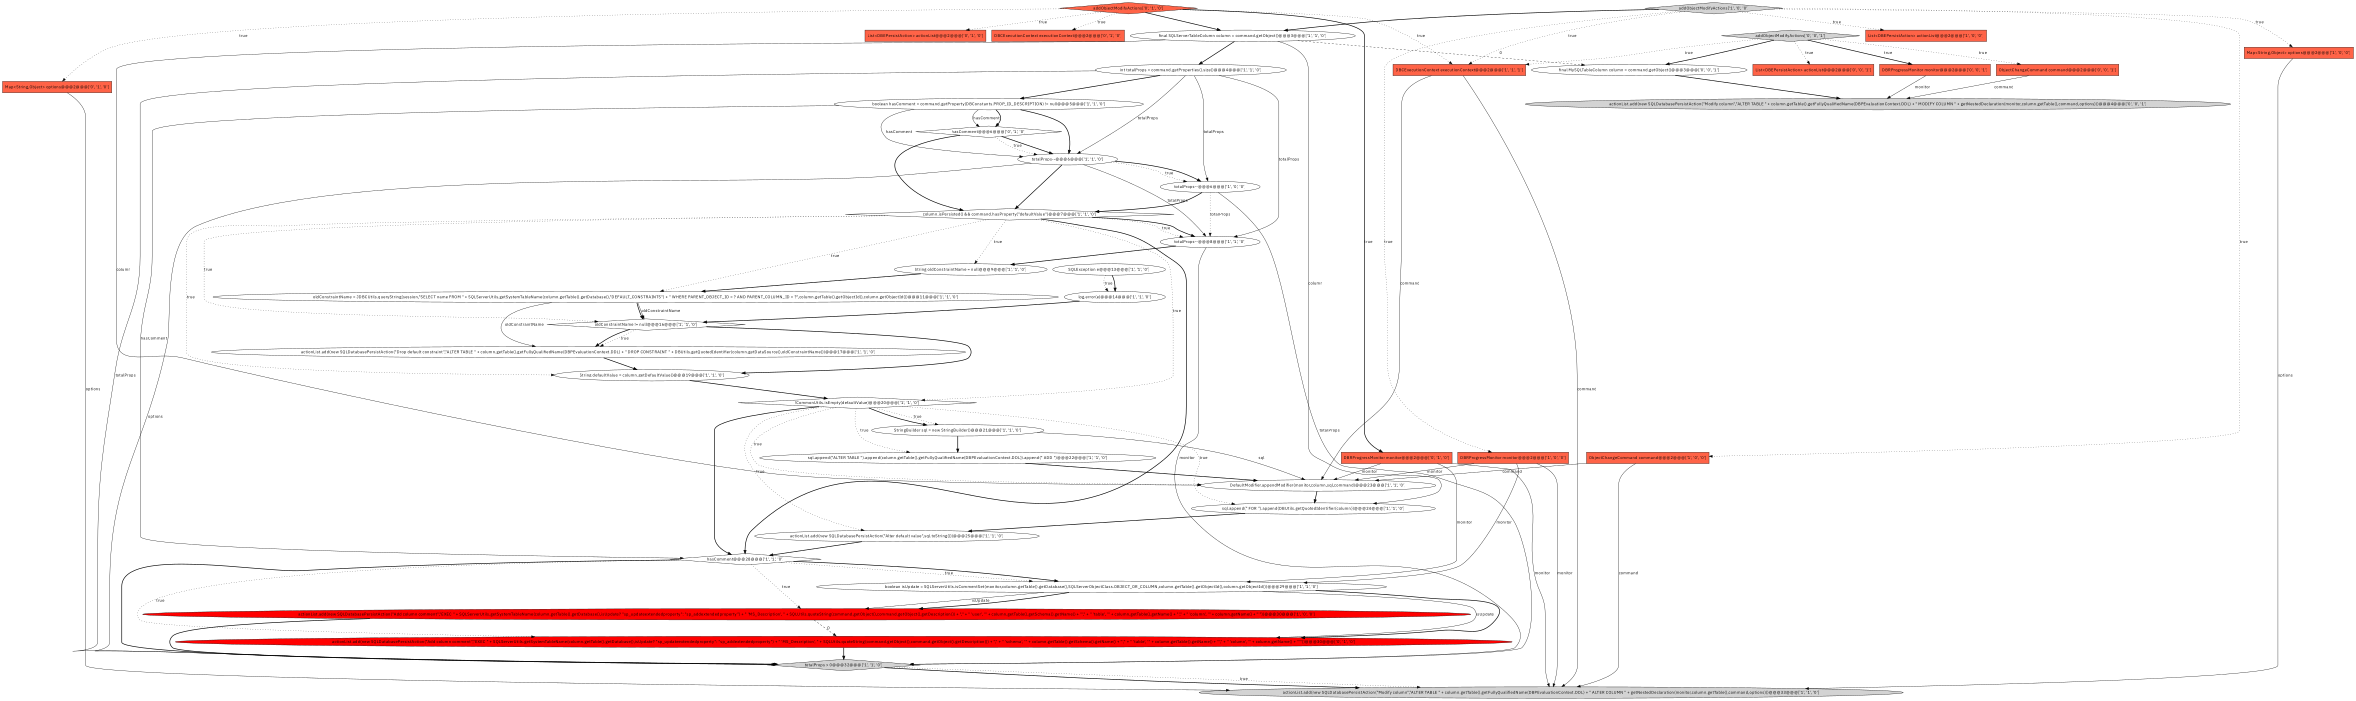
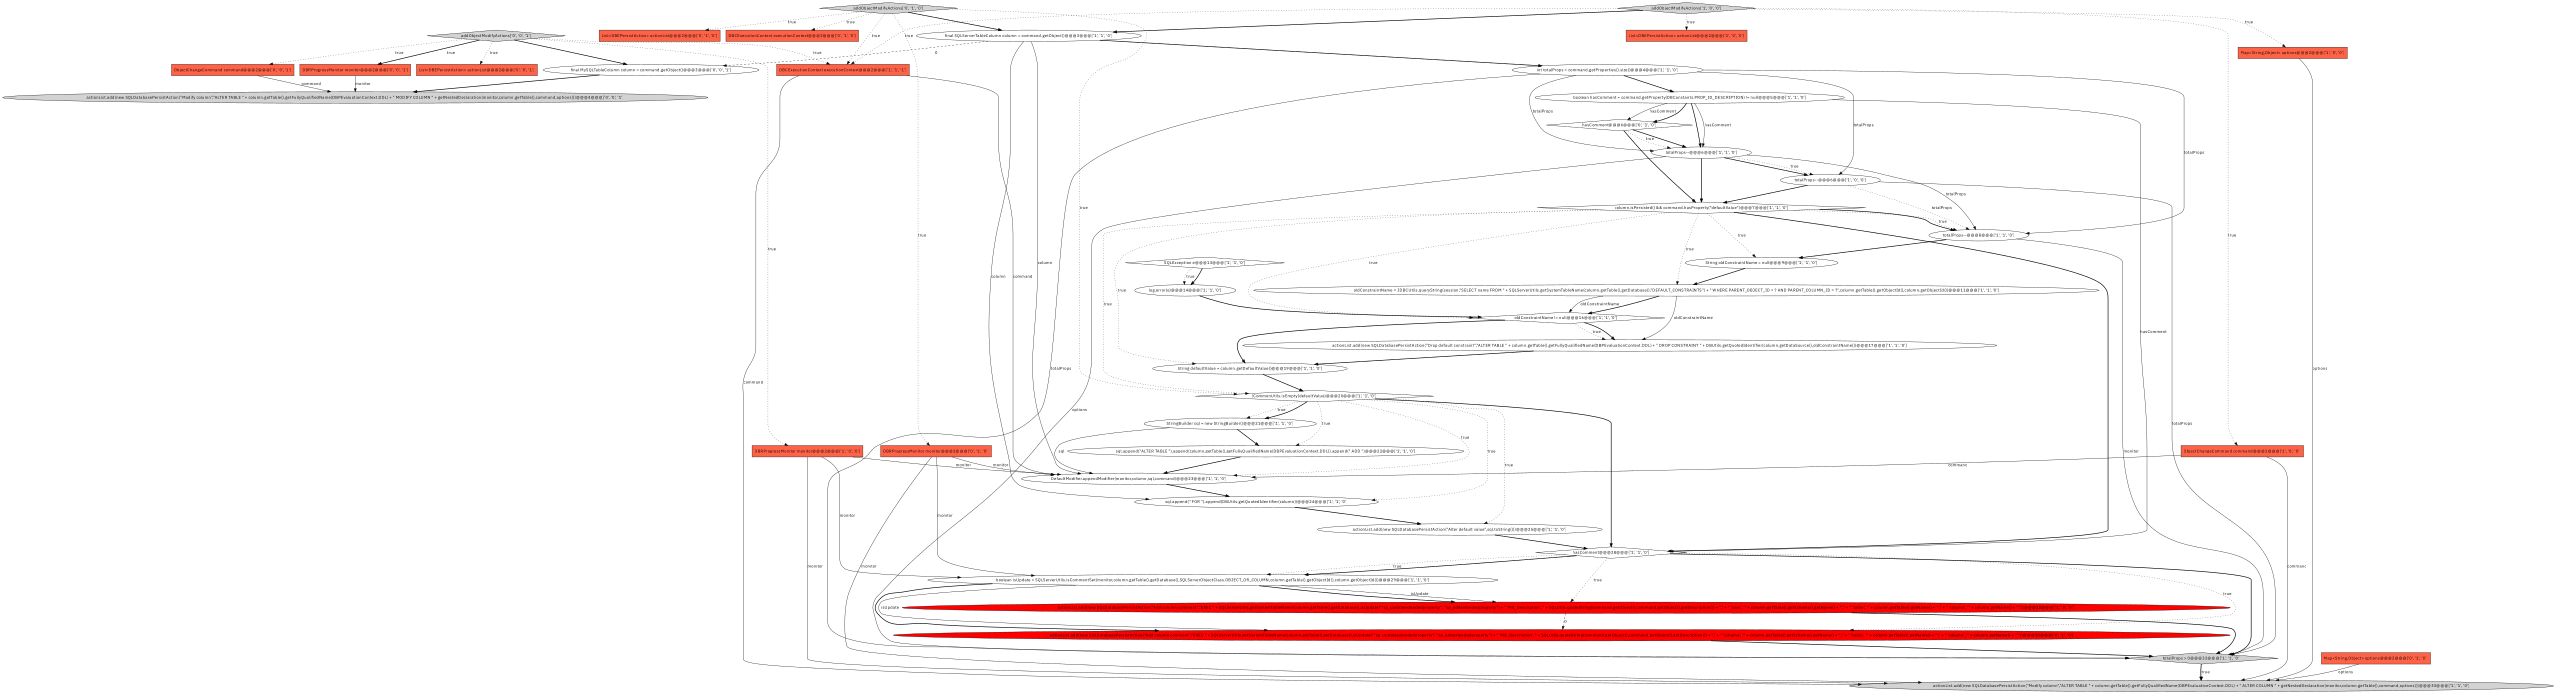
node "addObjectModifyActions['0', '1', '0']": fillcolor tomato -> lightgray
edge "addObjectModifyActions['0', '1', '0']" -> "Map<String,Object> options@@@2@@@['0', '1', '0']": now "addObjectModifyActions['0', '1', '0']" -> "!CommonUtils.isEmpty(defaultValue)@@@20@@@['1', '1', '0']"
edge "addObjectModifyActions['1', '0', '0']" -> "DBRProgressMonitor monitor@@@2@@@['1', '0', '0']": now "addObjectModifyActions['0', '0', '1']" -> "DBRProgressMonitor monitor@@@2@@@['1', '0', '0']"
edge "addObjectModifyActions['0', '1', '0']" -> "DBRProgressMonitor monitor@@@2@@@['0', '1', '0']": style bold -> dotted
node "SQLException e@@@13@@@['1', '1', '0']": shape ellipse -> diamond
